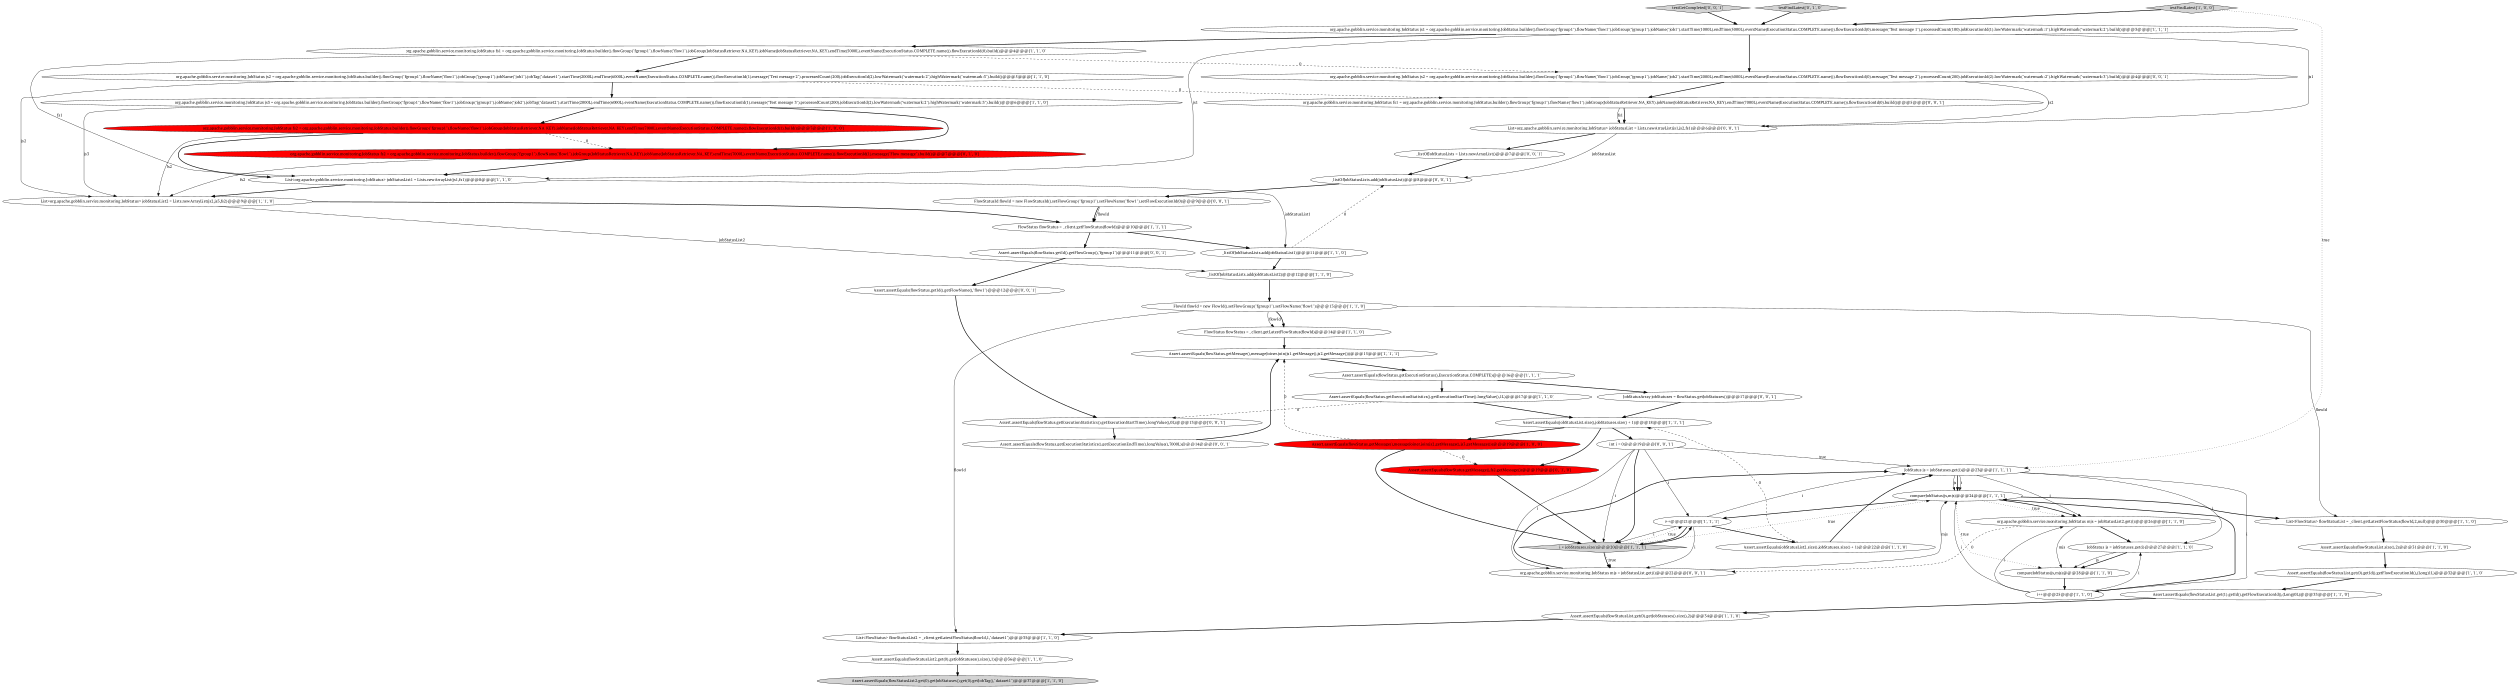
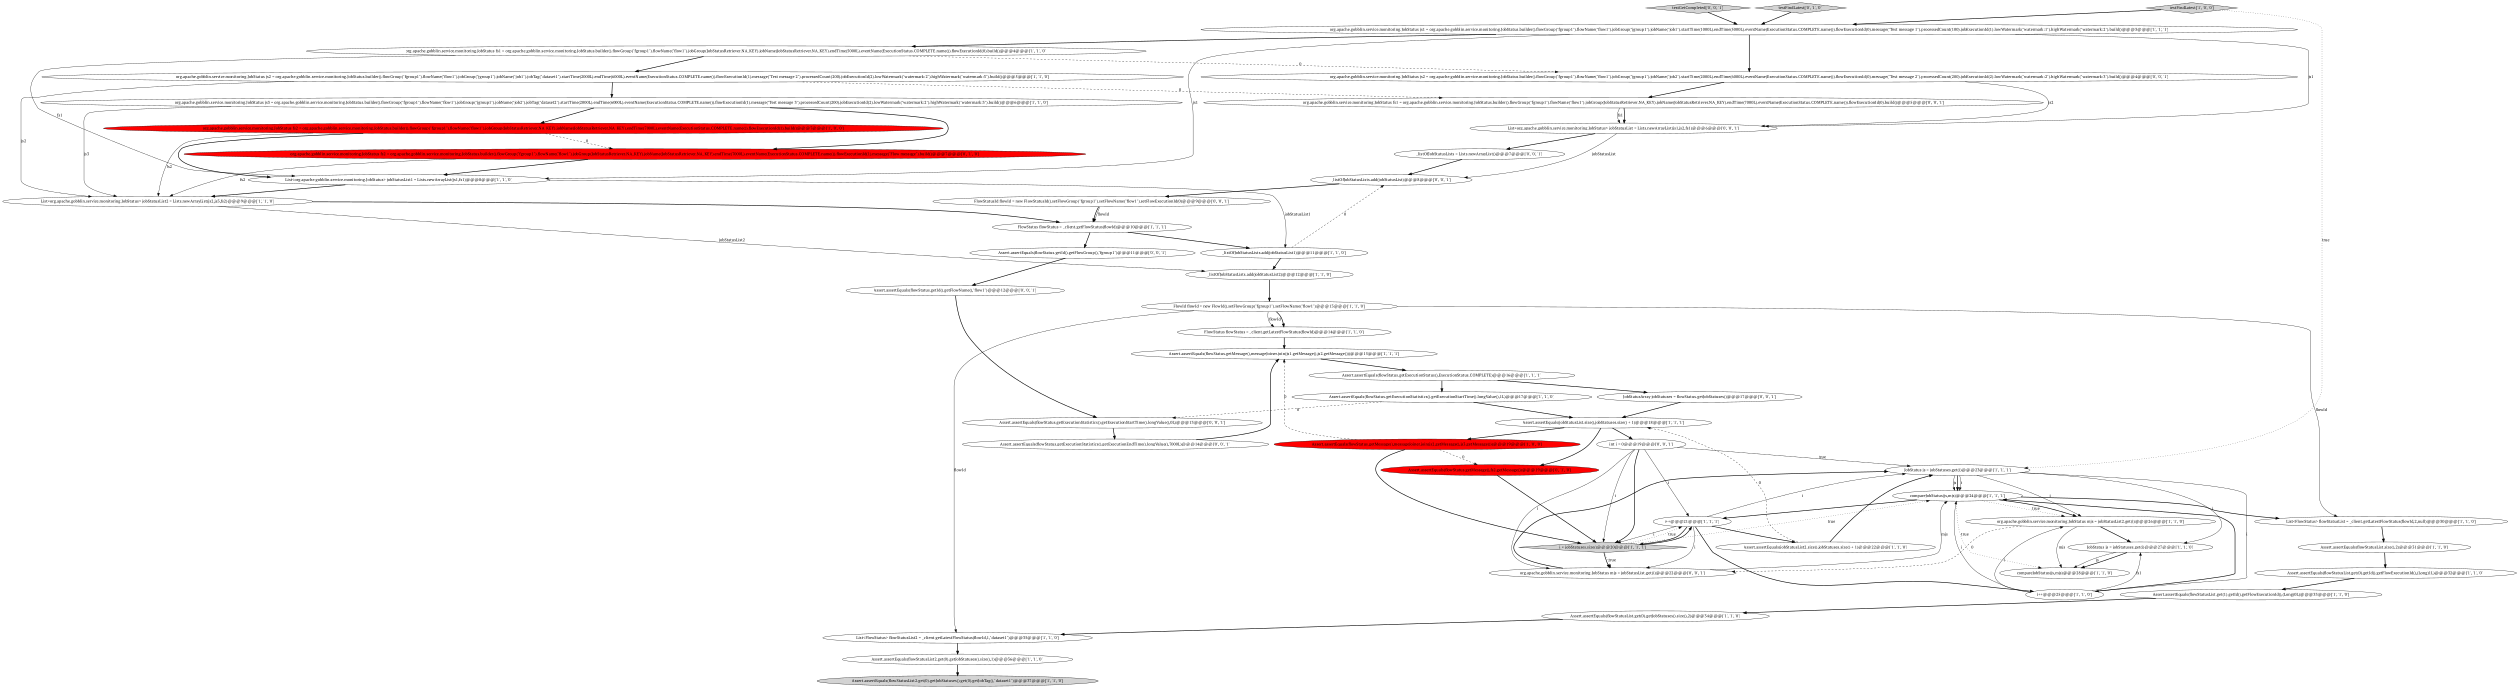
edge "i++@@@25@@@['1', '1', '0']" -> "JobStatus js = jobStatuses.get(i)@@@27@@@['1', '1', '0']": label "i" -> "fs1"
edge "compareJobStatus(js,mjs)@@@28@@@['1', '1', '0']" -> "i++@@@25@@@['1', '1', '0']": now "i++@@@21@@@['1', '1', '1']" -> "i++@@@25@@@['1', '1', '0']"
